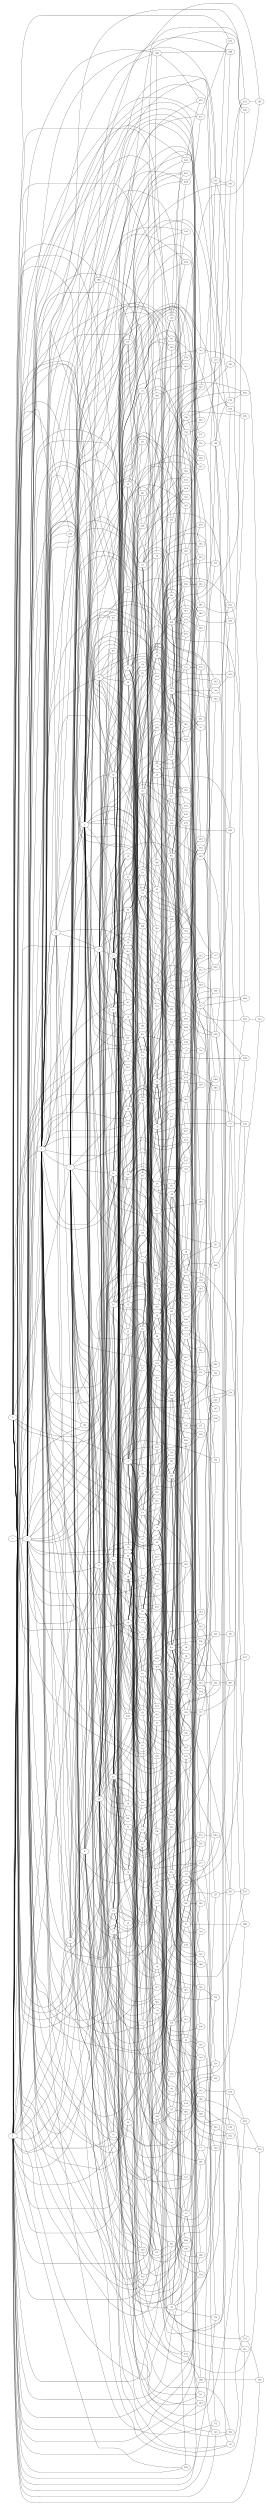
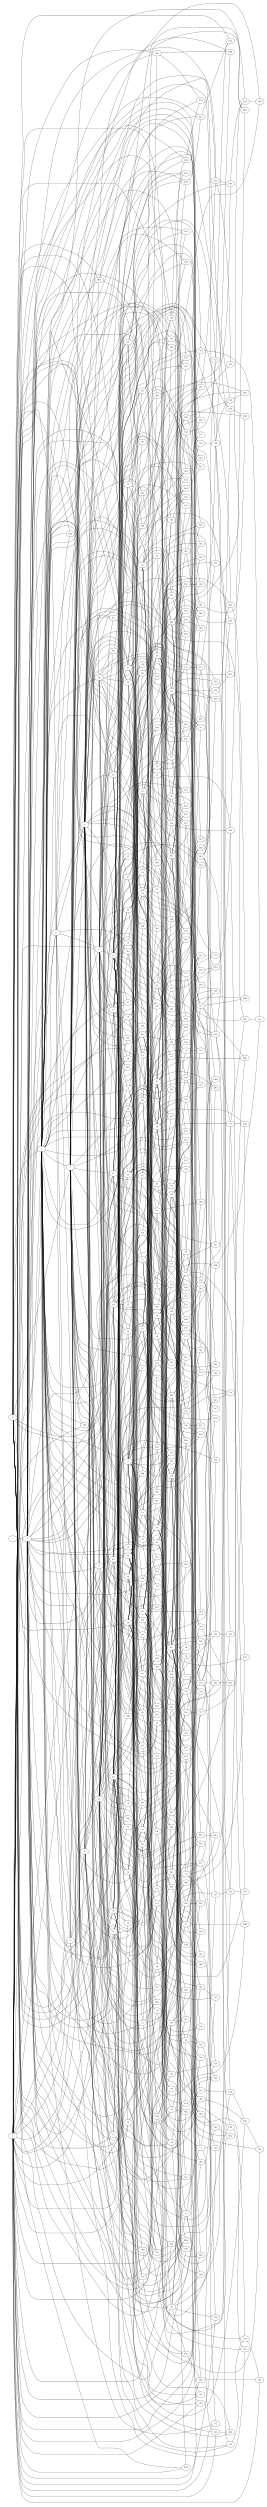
edge "184" -- "21": removed
node "343": added
